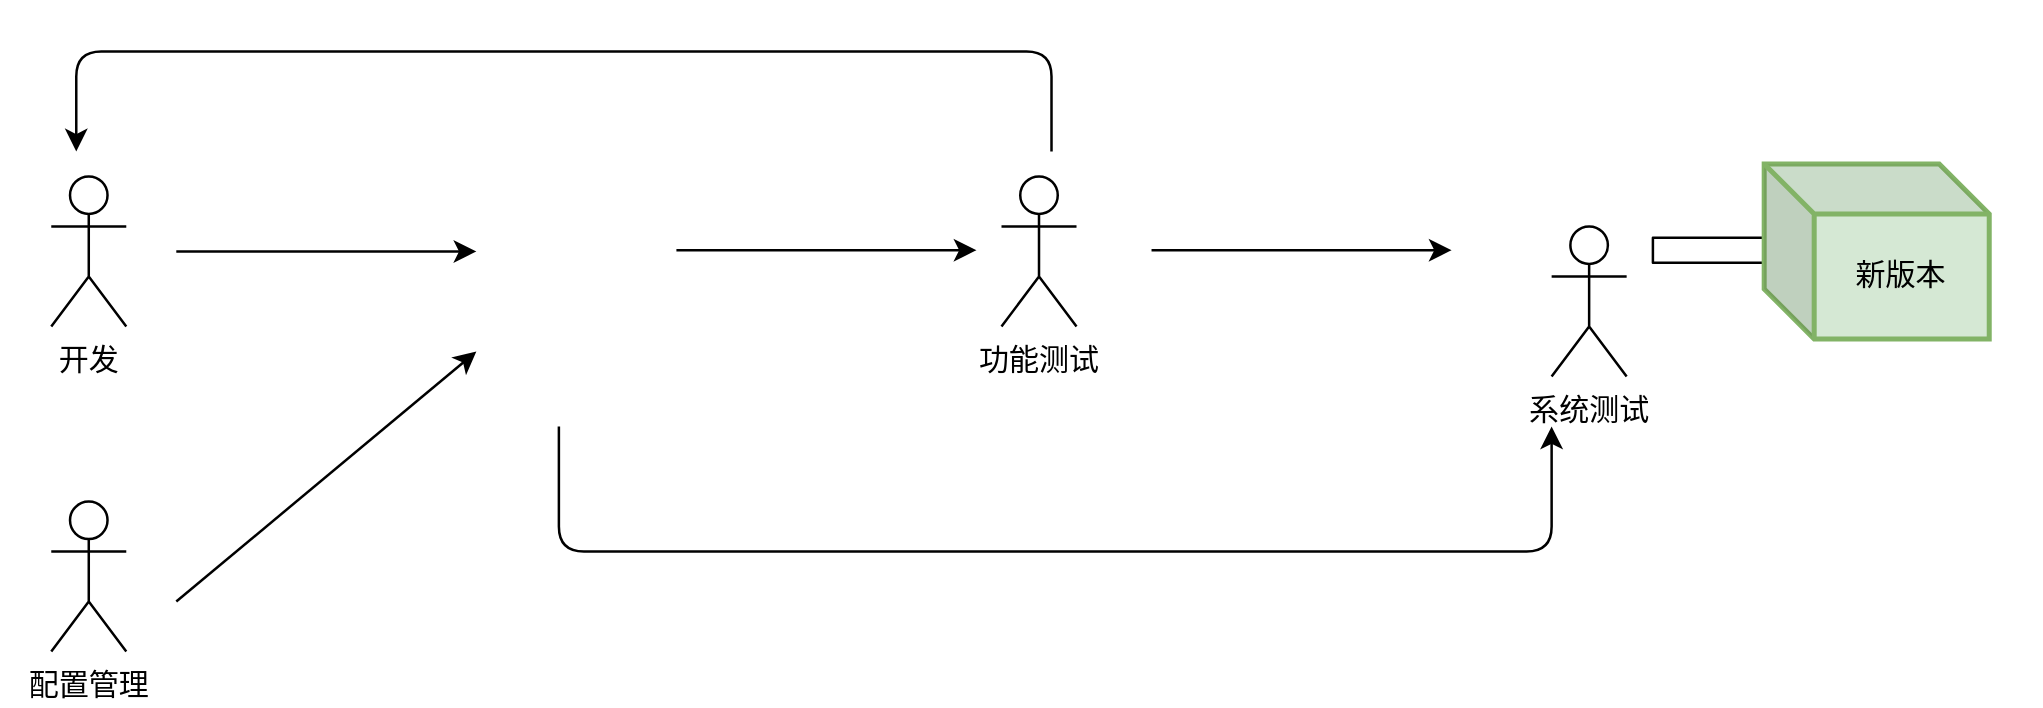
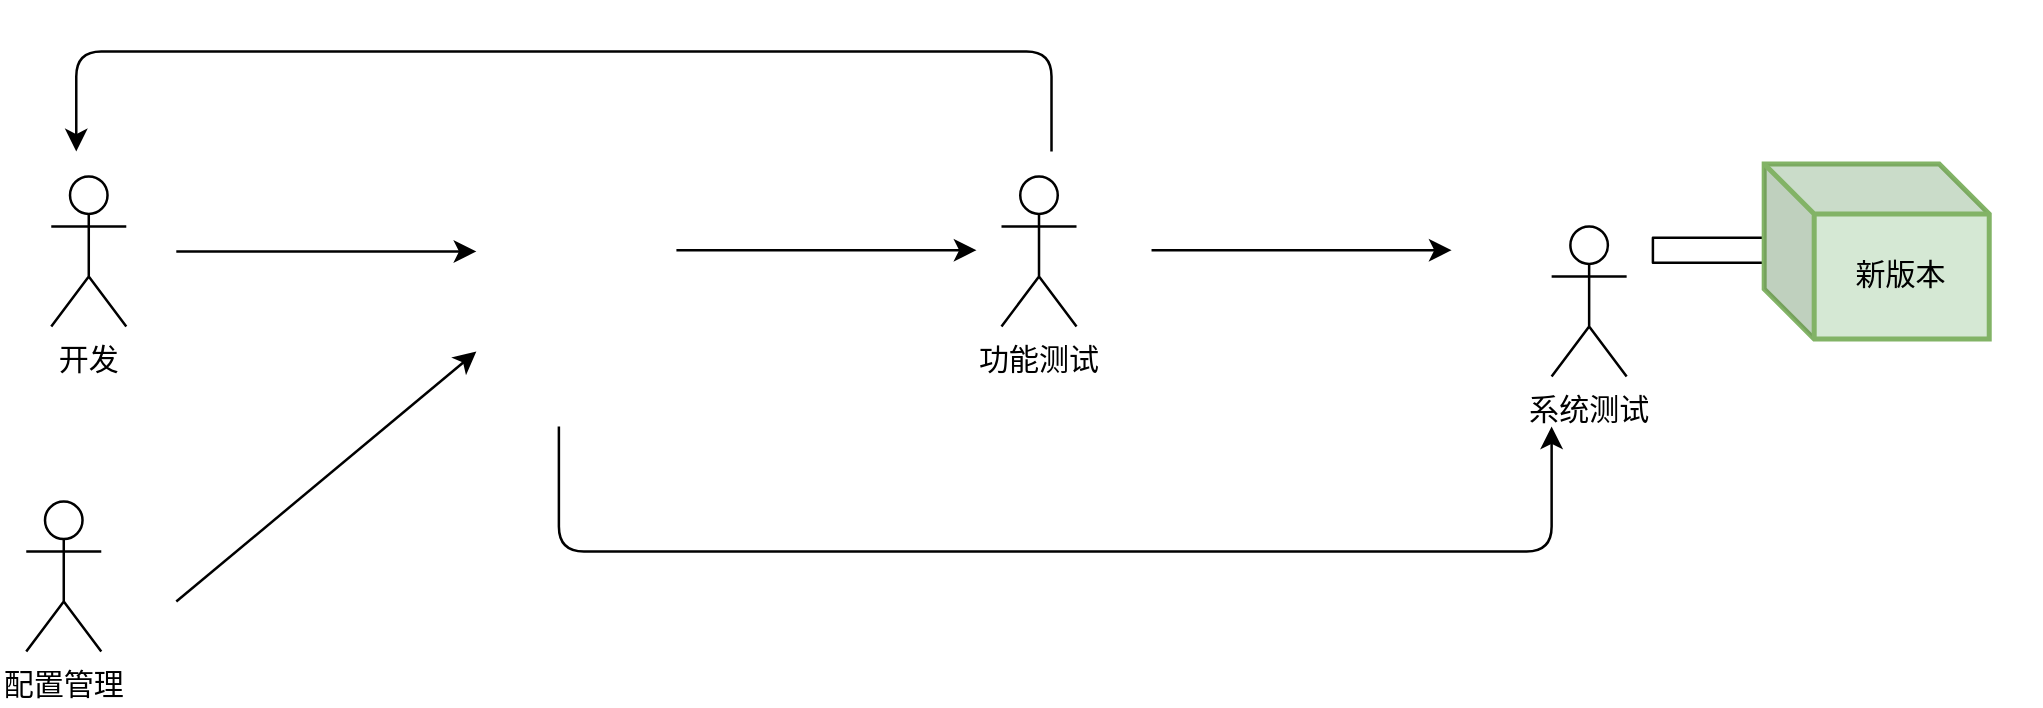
node "配置管理": moved (89, 576) -> (64, 576)
